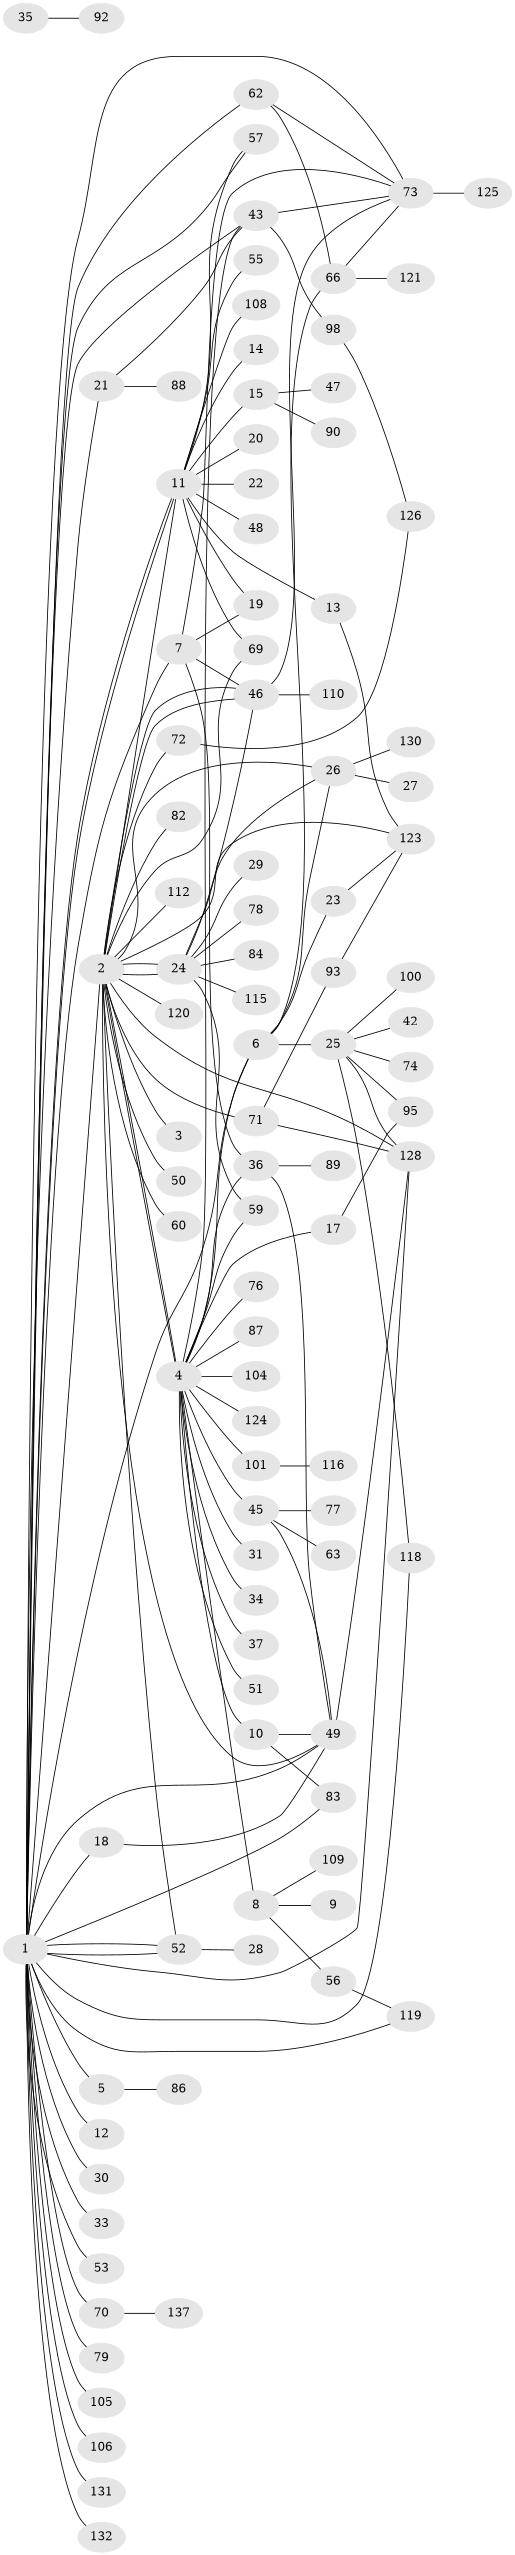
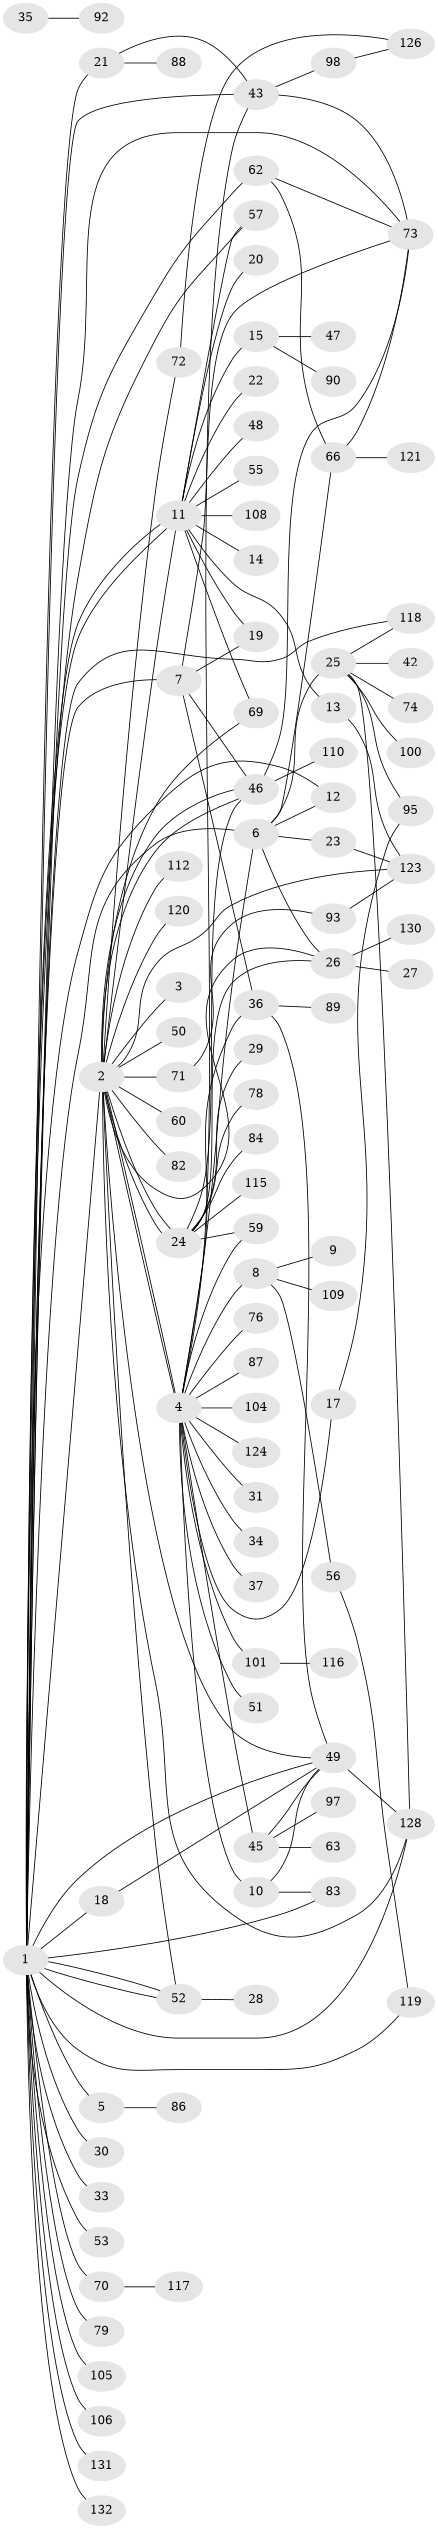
node "125": removed
edge "12" -- "6": added
edge "71" -- "128": removed
node "77": label "77" -> "97"
node "137": label "137" -> "117"
